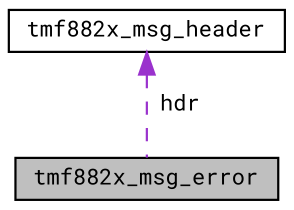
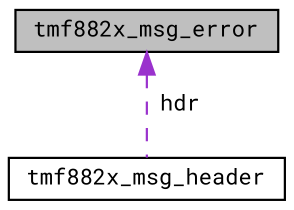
edge "tmf882x_msg_error" -> "tmf882x_msg_header": reversed
